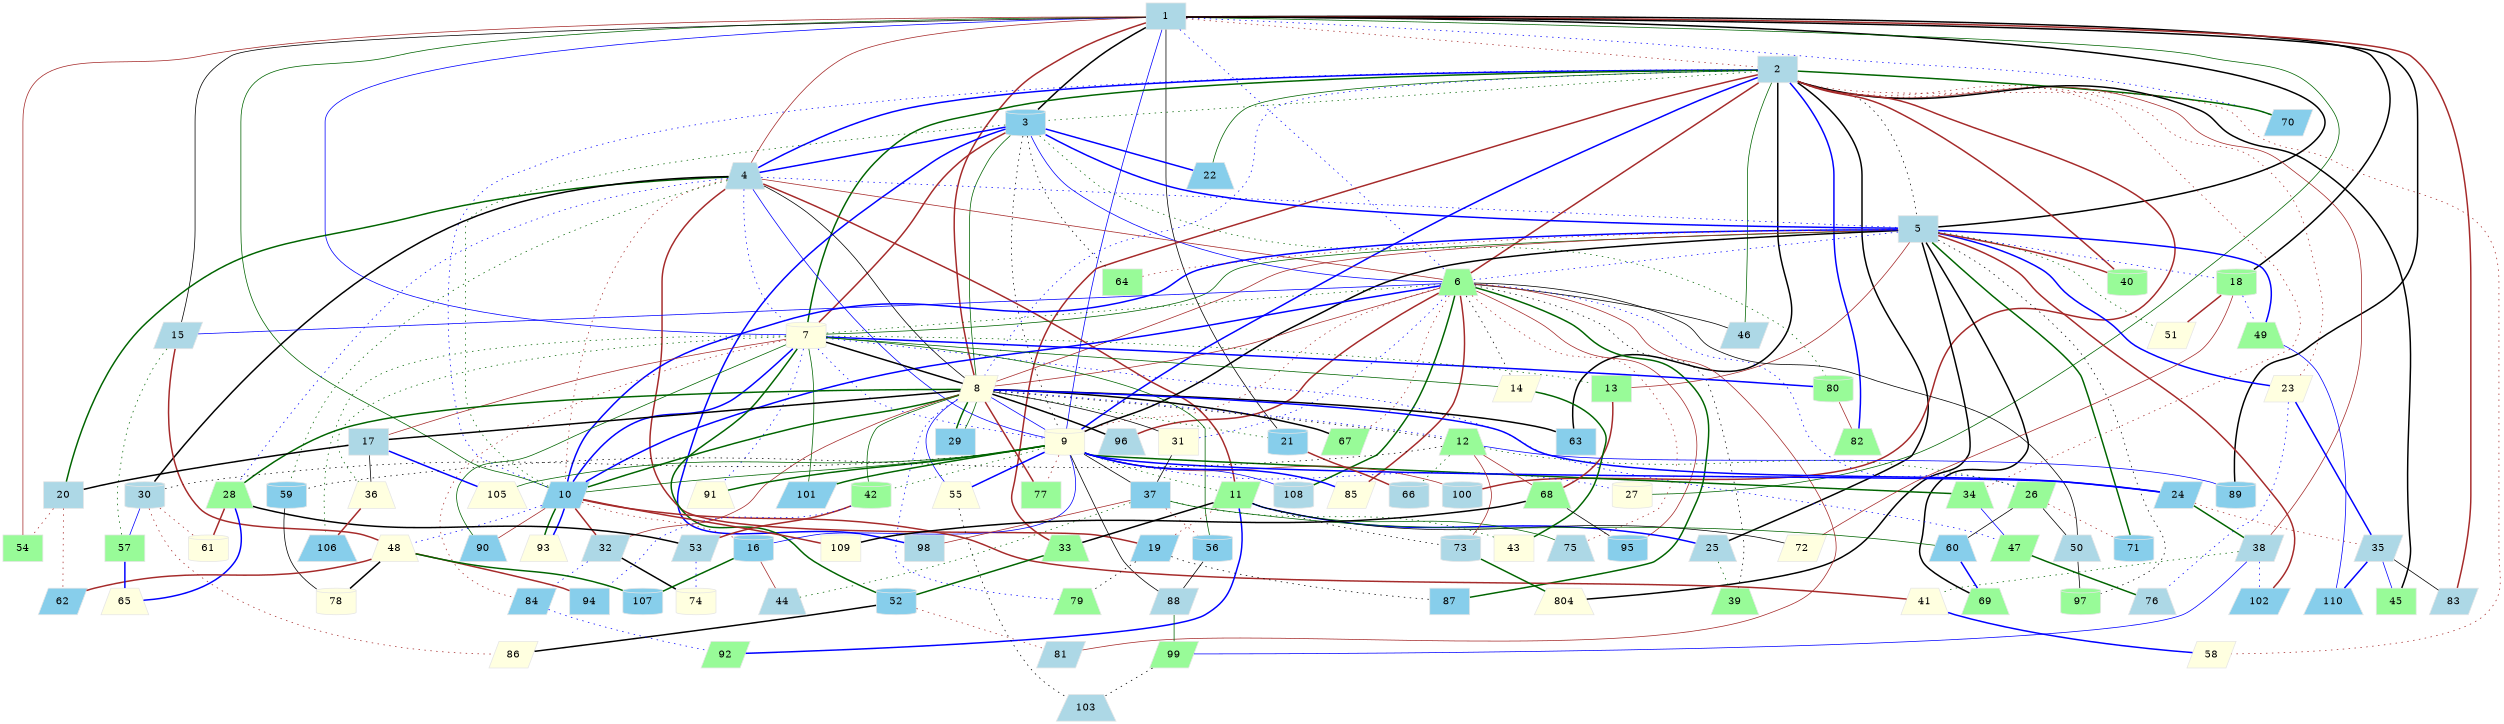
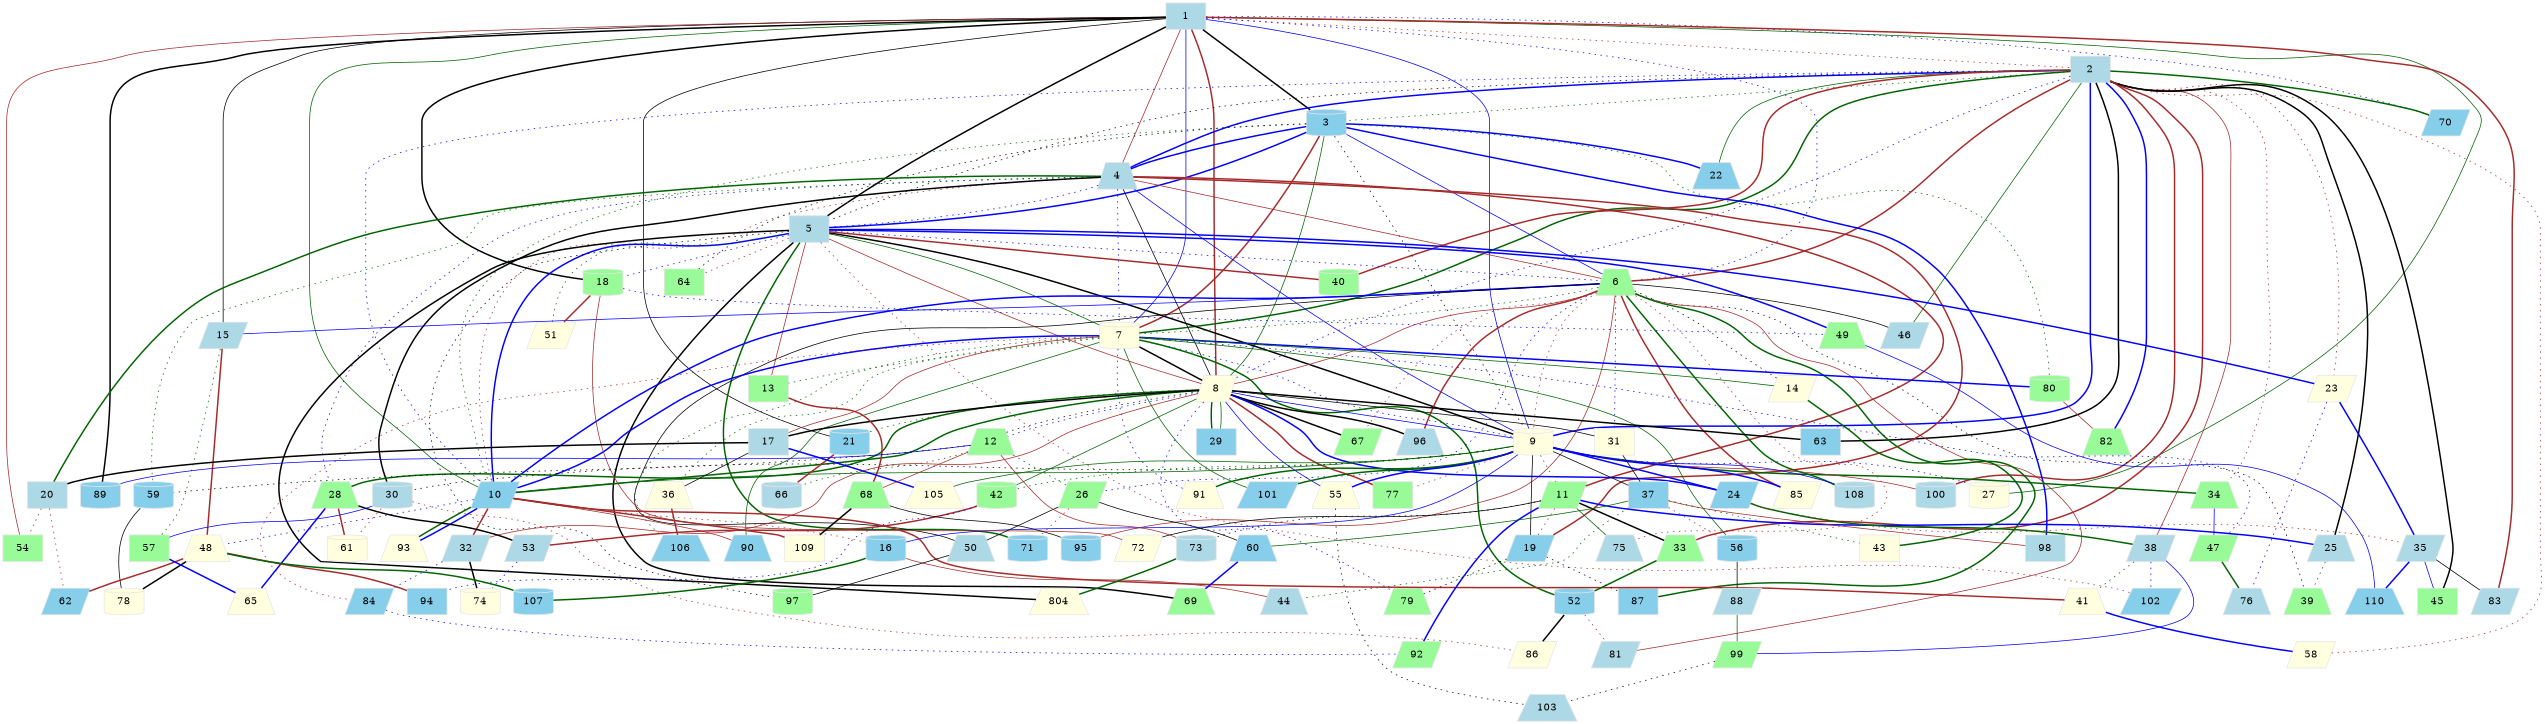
edge "5" -- "102": style bold -> dotted
edge "9" -- "88": now "9" -- "19"
